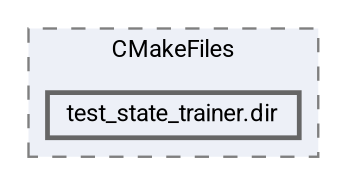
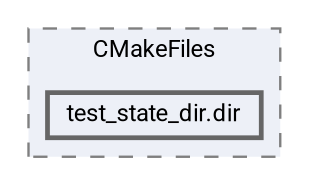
node "test_state_trainer.dir": label "test_state_trainer.dir" -> "test_state_dir.dir"
